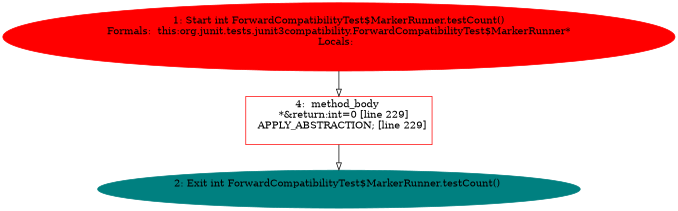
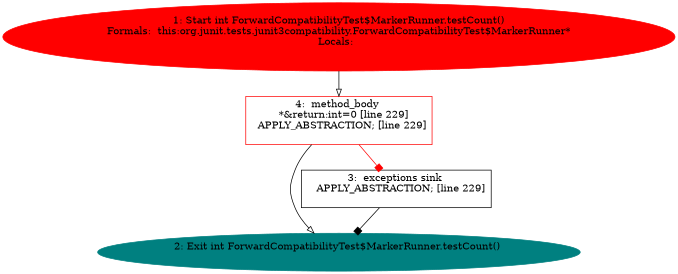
node "3:  exceptions sink APPLY_ABSTRACTION; [line 229]": added
